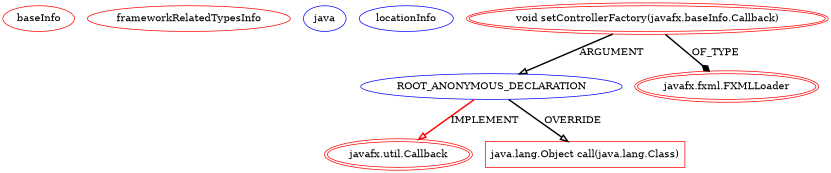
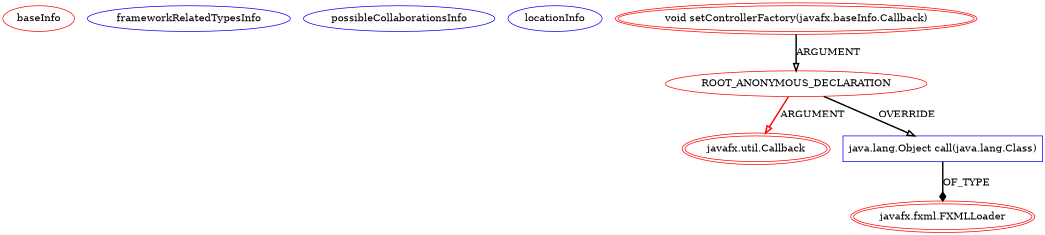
node "frameworkRelatedTypesInfo": color red -> blue
node "java": label "java" -> "possibleCollaborationsInfo"
edge "void setControllerFactory(javafx.baseInfo.Callback)" -> "javafx.fxml.FXMLLoader": now "java.lang.Object call(java.lang.Class)" -> "javafx.fxml.FXMLLoader"
node "ROOT_ANONYMOUS_DECLARATION": color blue -> red
edge "ROOT_ANONYMOUS_DECLARATION" -> "javafx.util.Callback": label "IMPLEMENT" -> "ARGUMENT"
node "java.lang.Object call(java.lang.Class)": color red -> blue
